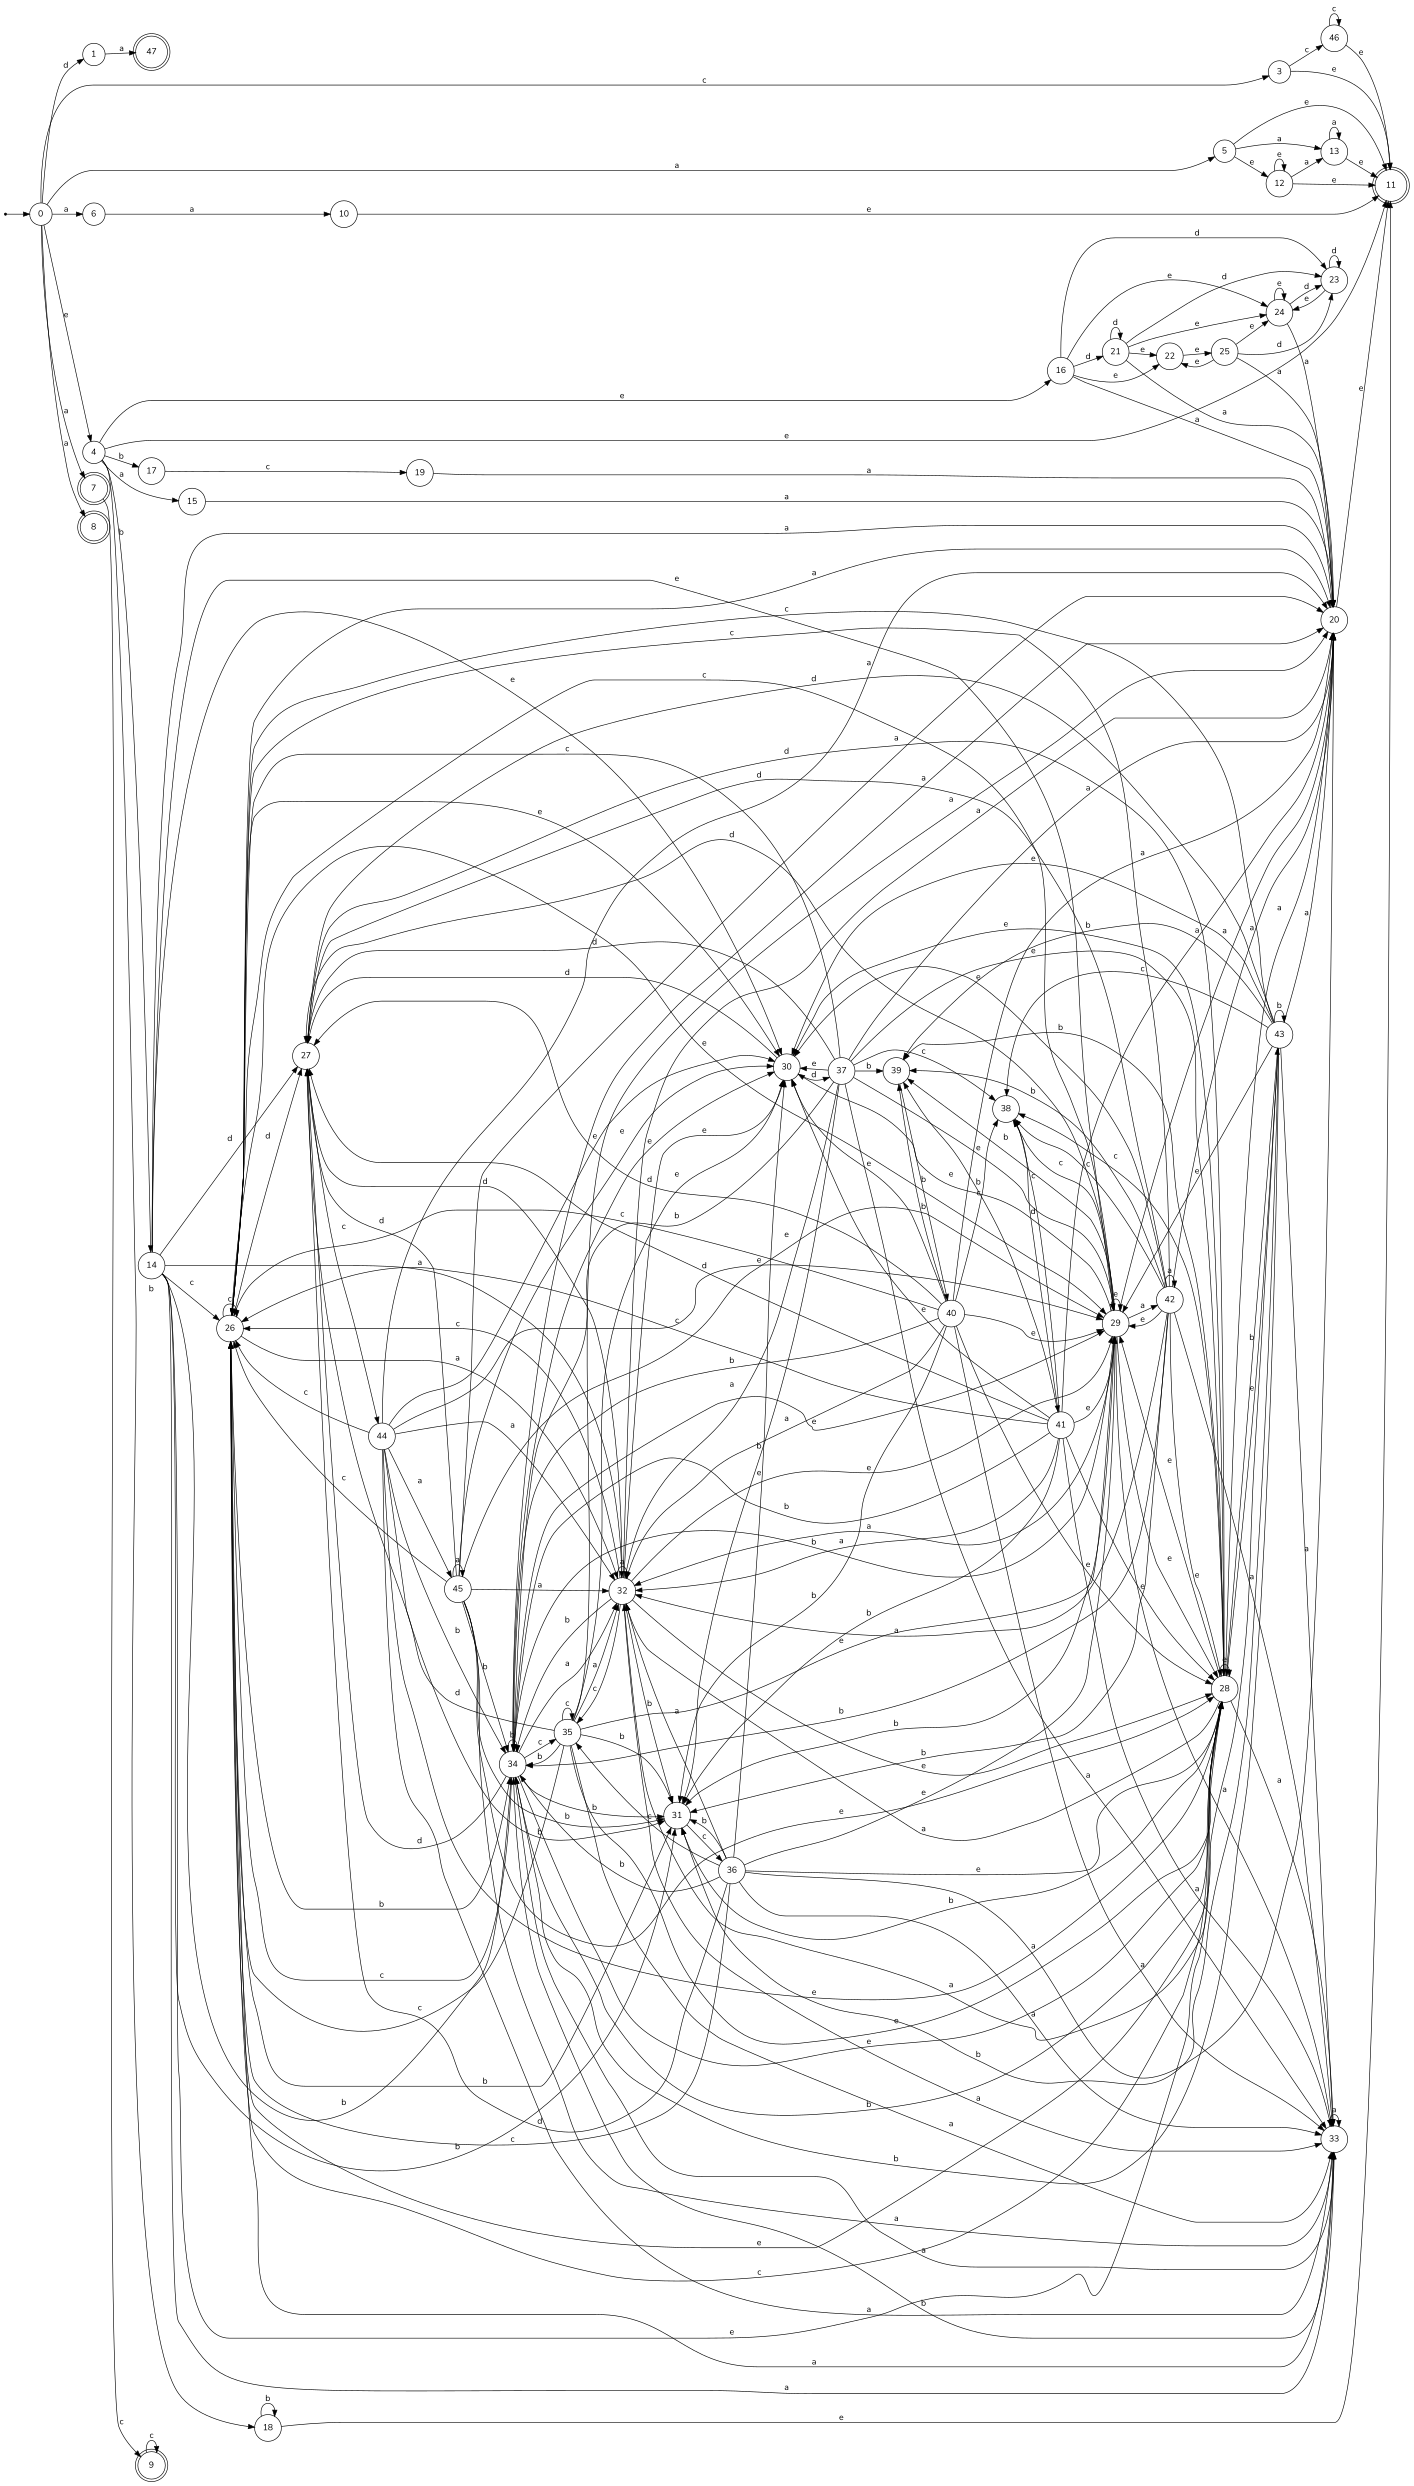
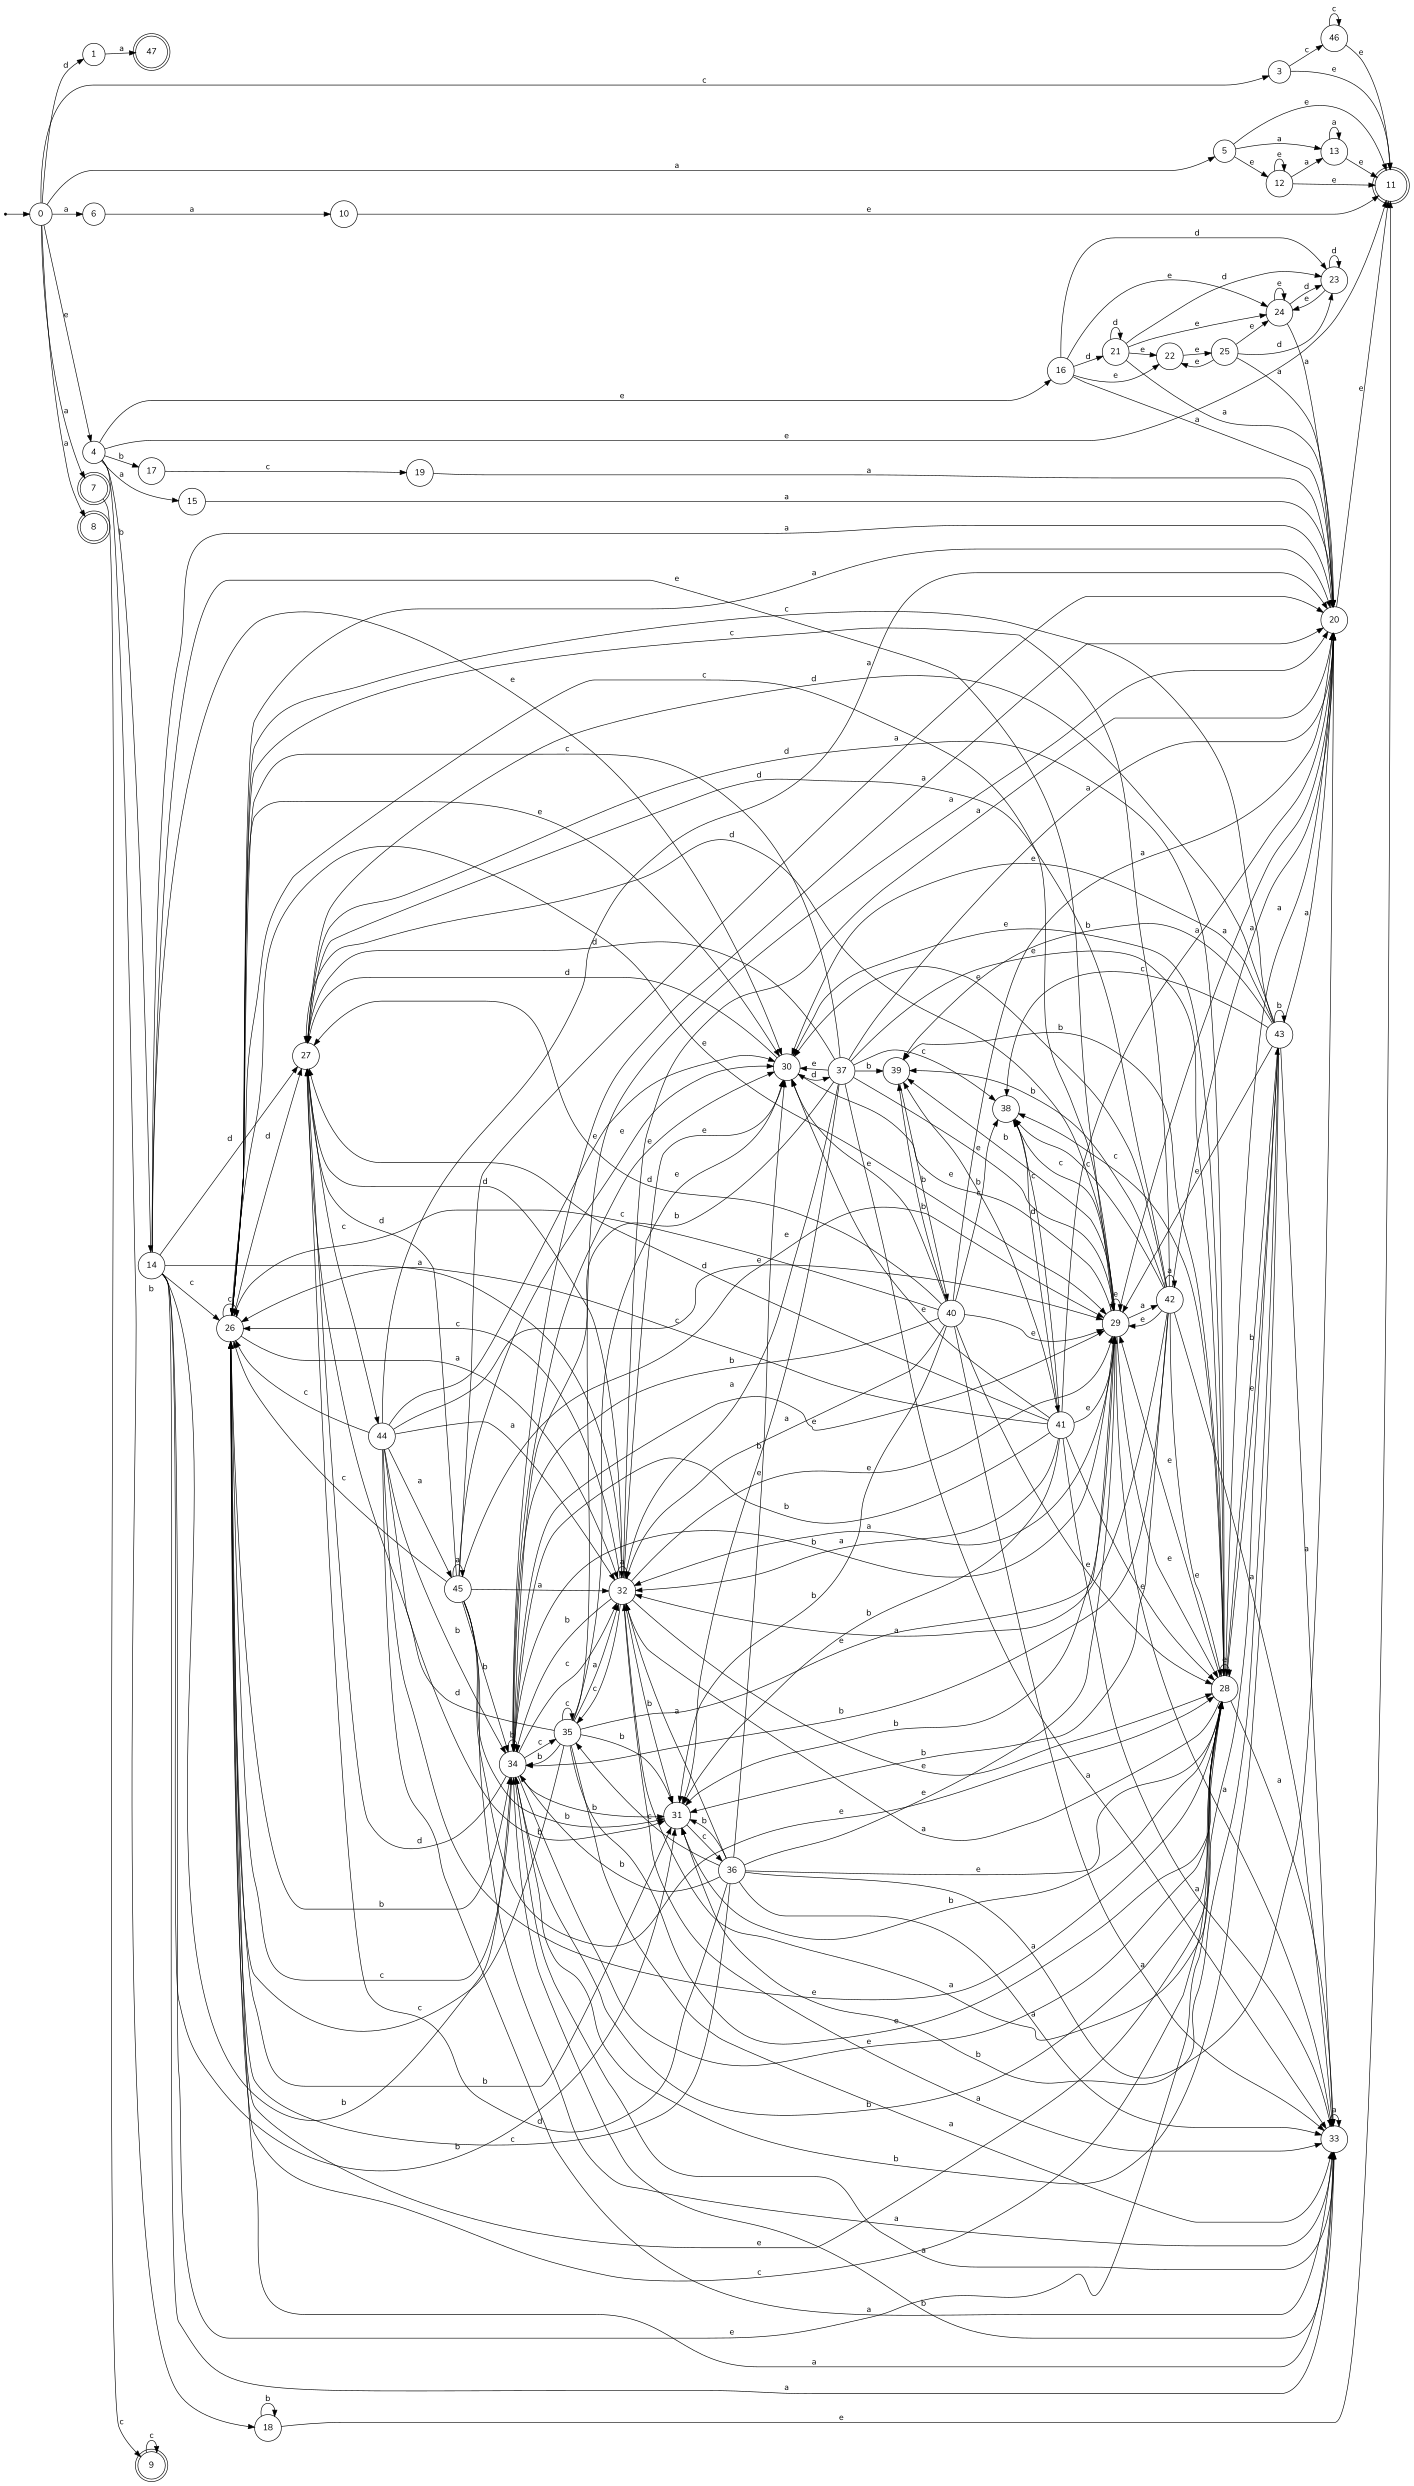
edge "34" -> "32": label "a" -> "c"
